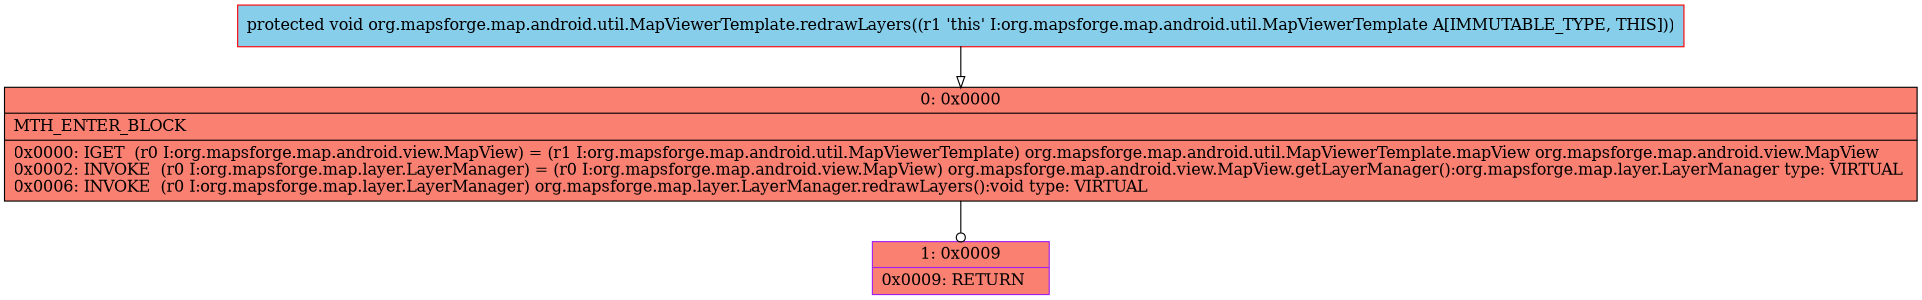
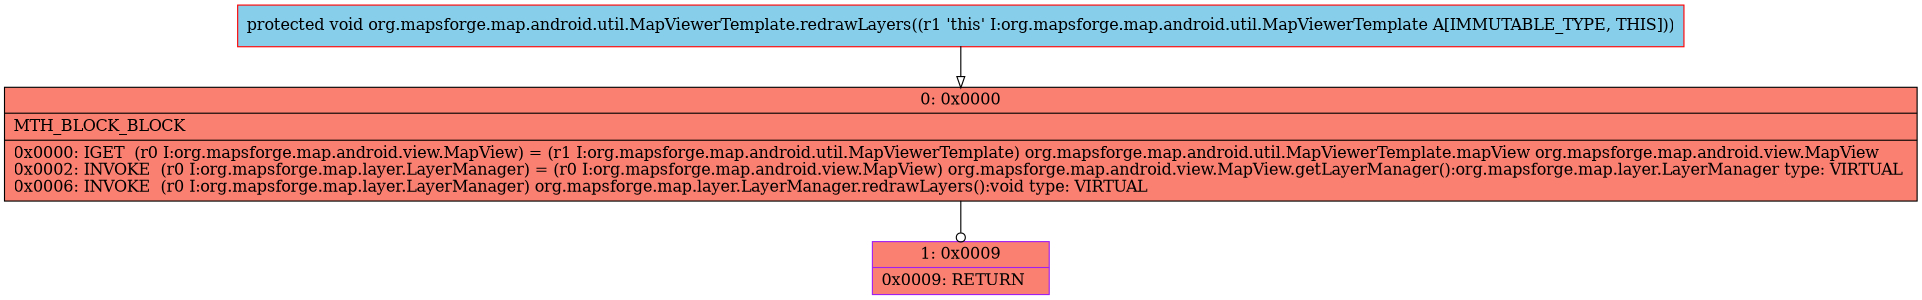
node "0: 0x0000": text "MTH_ENTER_BLOCK" -> "MTH_BLOCK_BLOCK"
